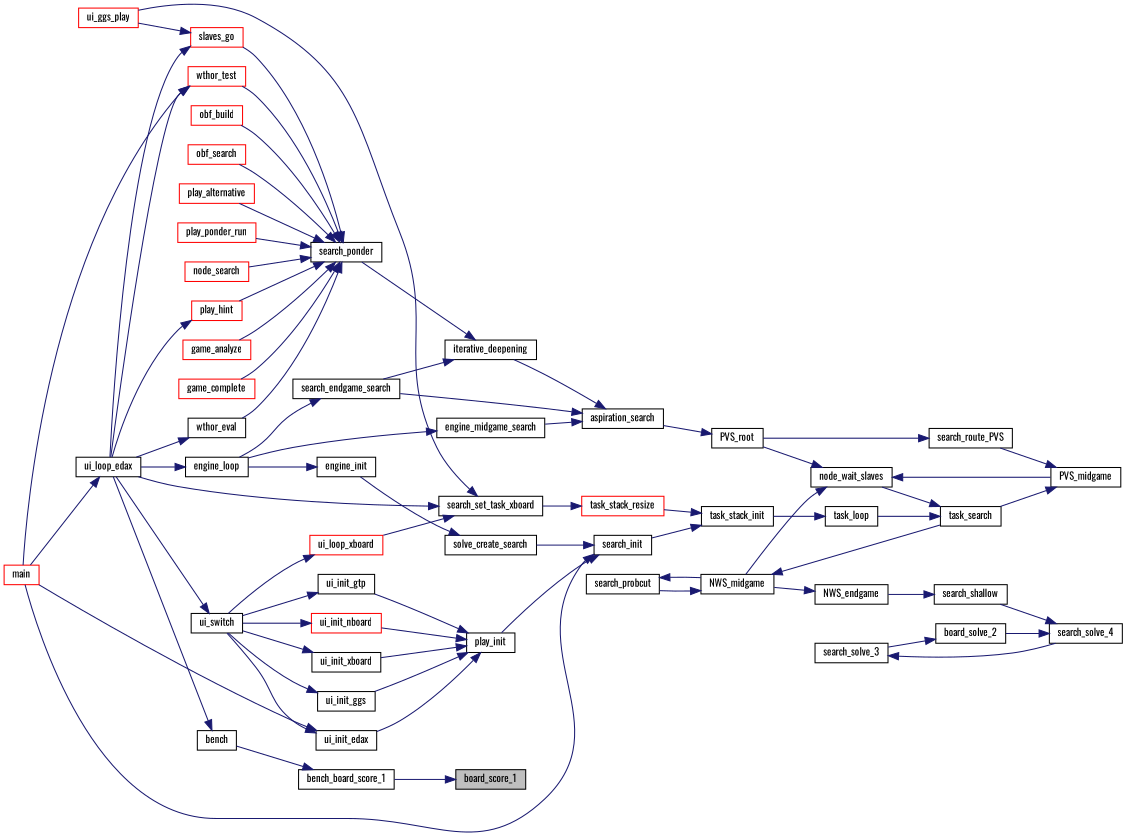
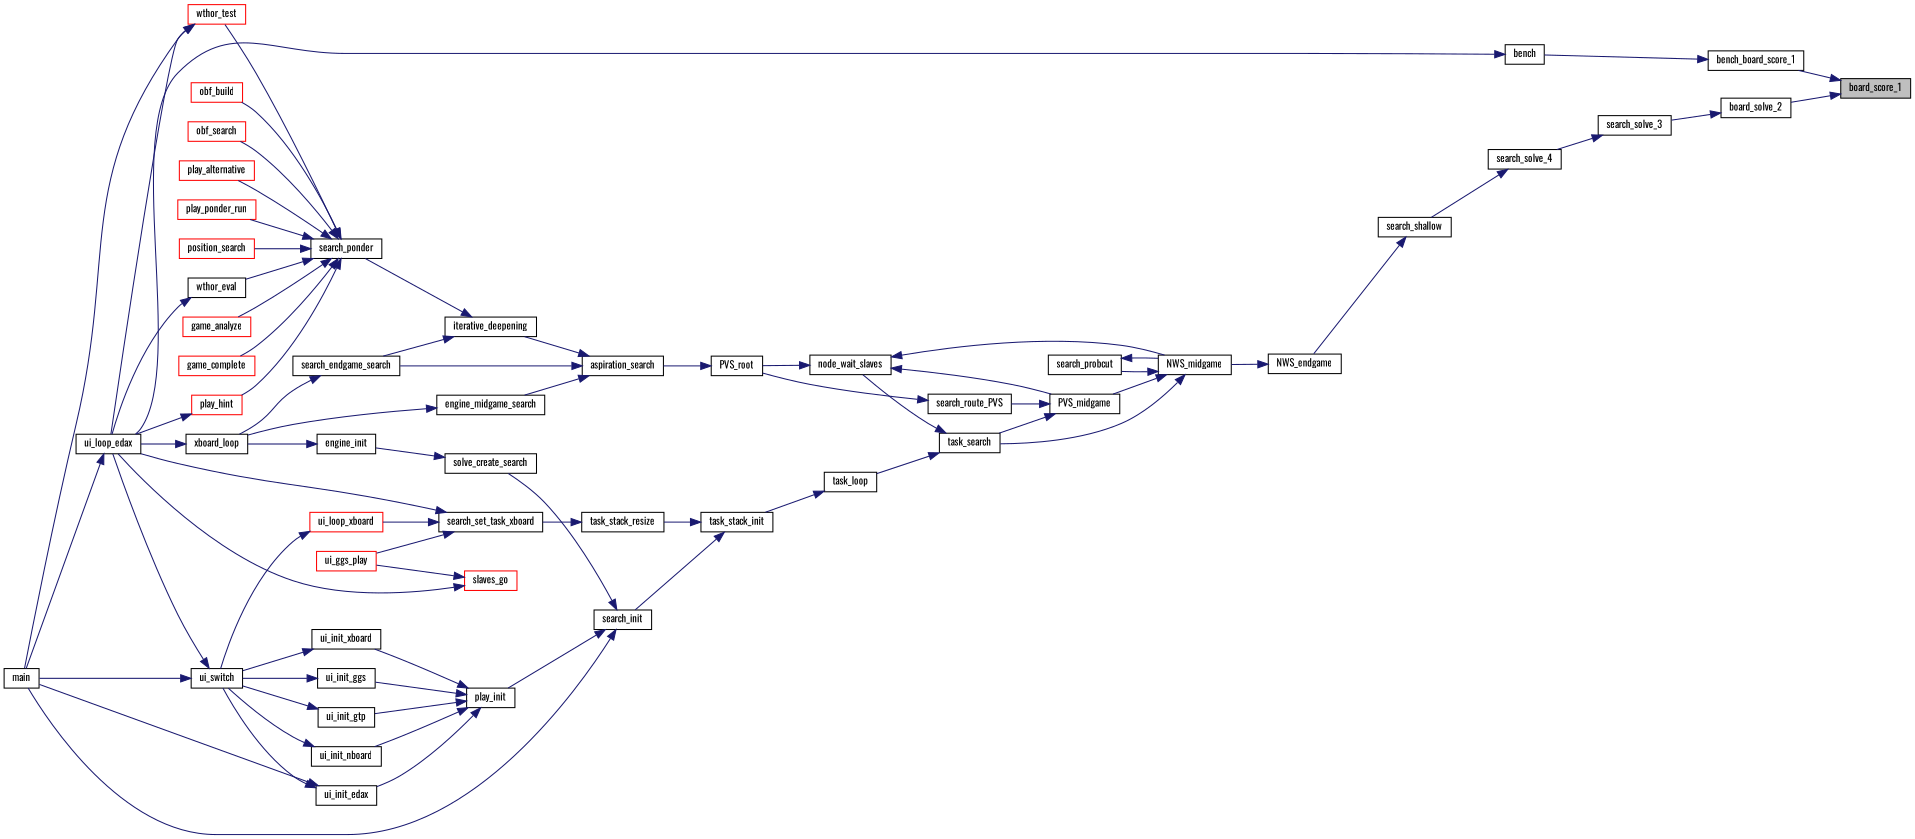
edge "slaves_go" -> "search_ponder": removed
node "node_search": label "node_search" -> "position_search"
edge "PVS_midgame" -> "NWS_midgame": added
node "engine_loop": label "engine_loop" -> "xboard_loop"
node "task_stack_resize": color red -> black
node "main": color red -> black
node "ui_init_nboard": color red -> black
edge "board_solve_2" -> "search_solve_4": now "board_solve_2" -> "board_score_1"
edge "main" -> "ui_switch": added
